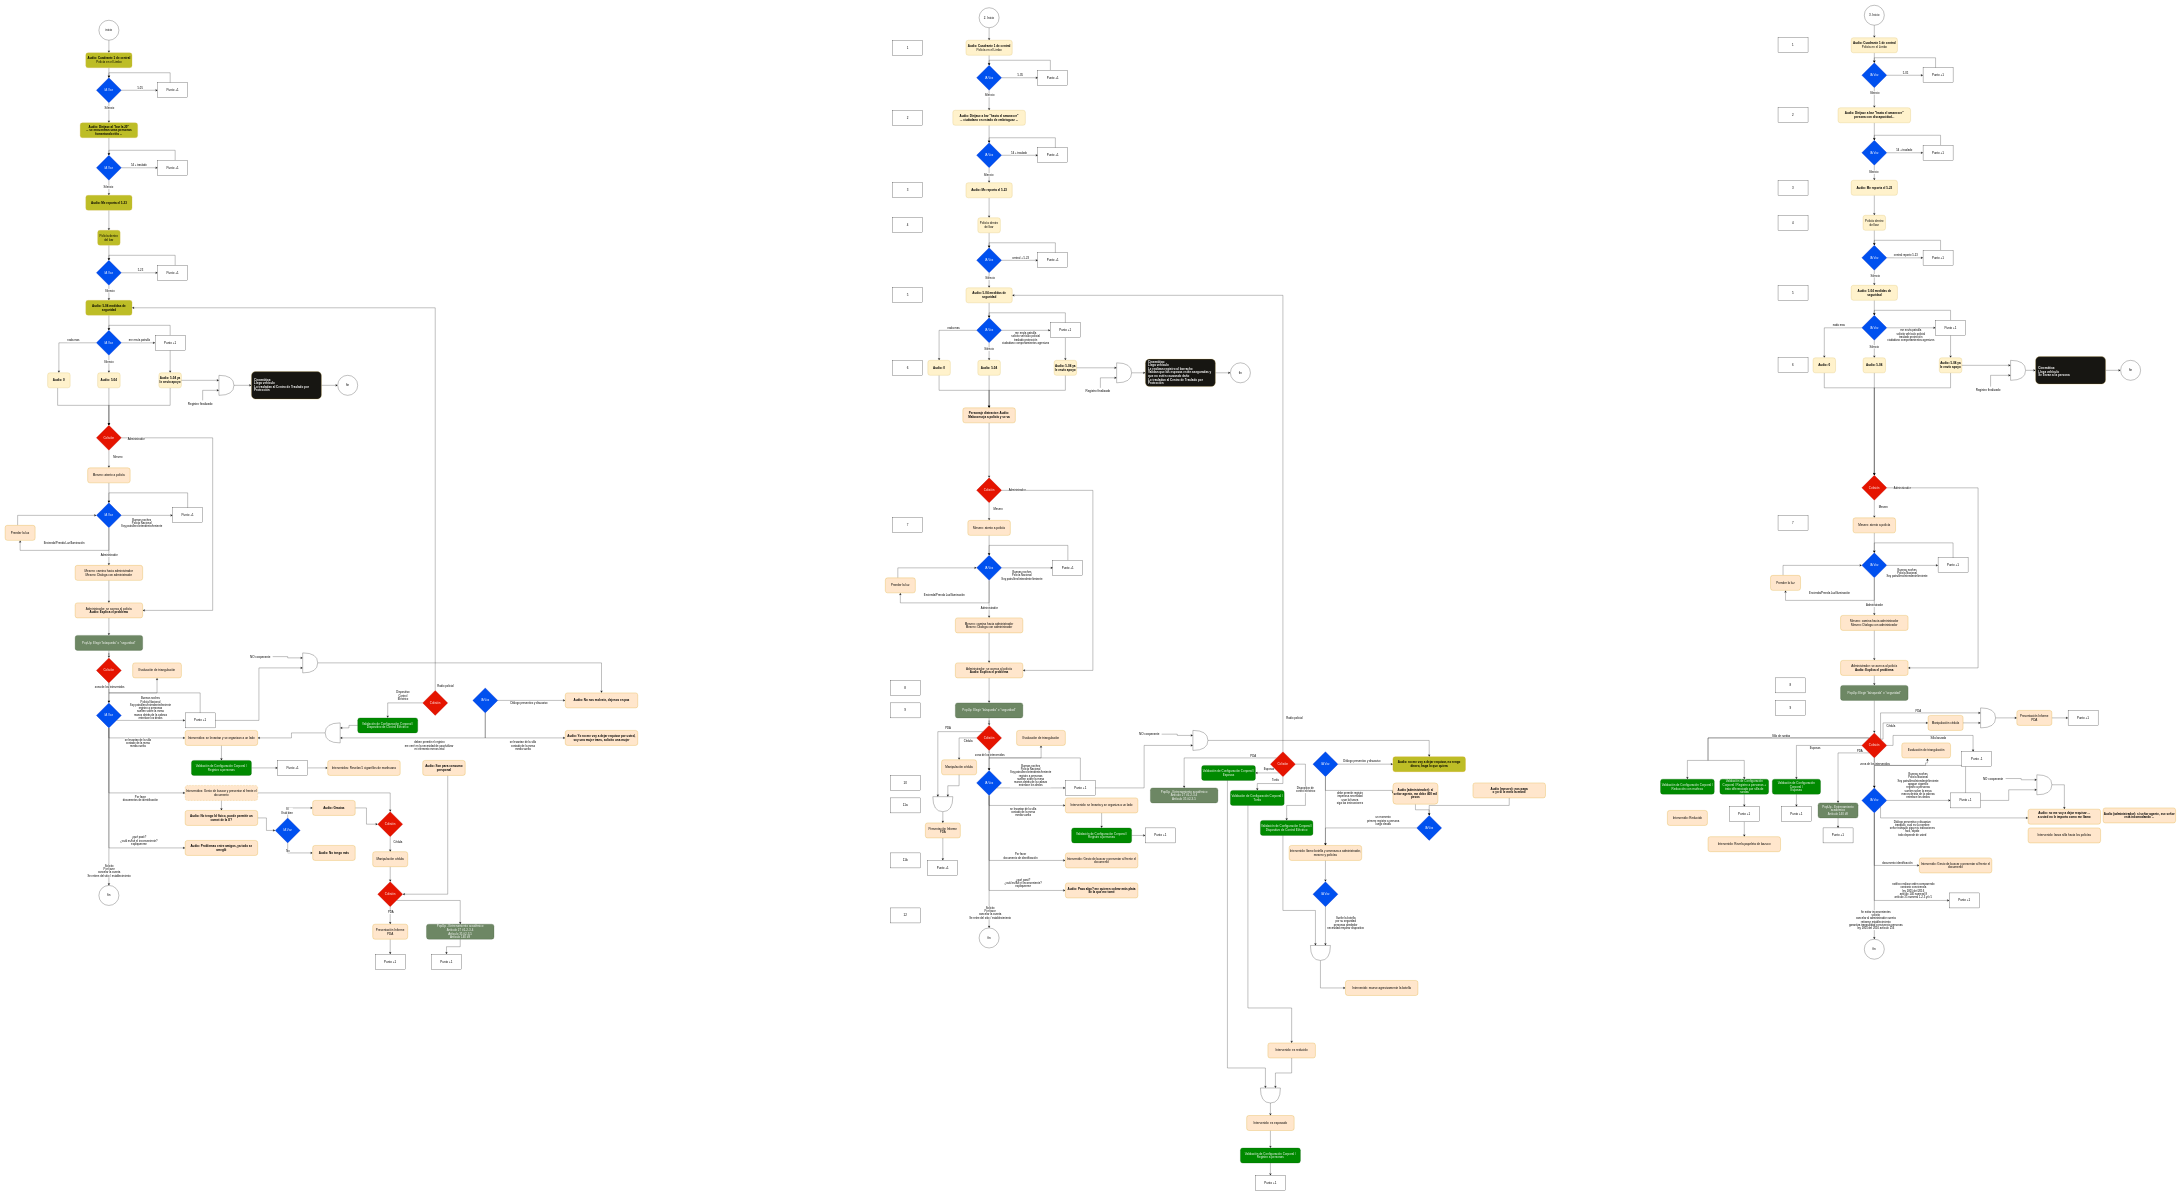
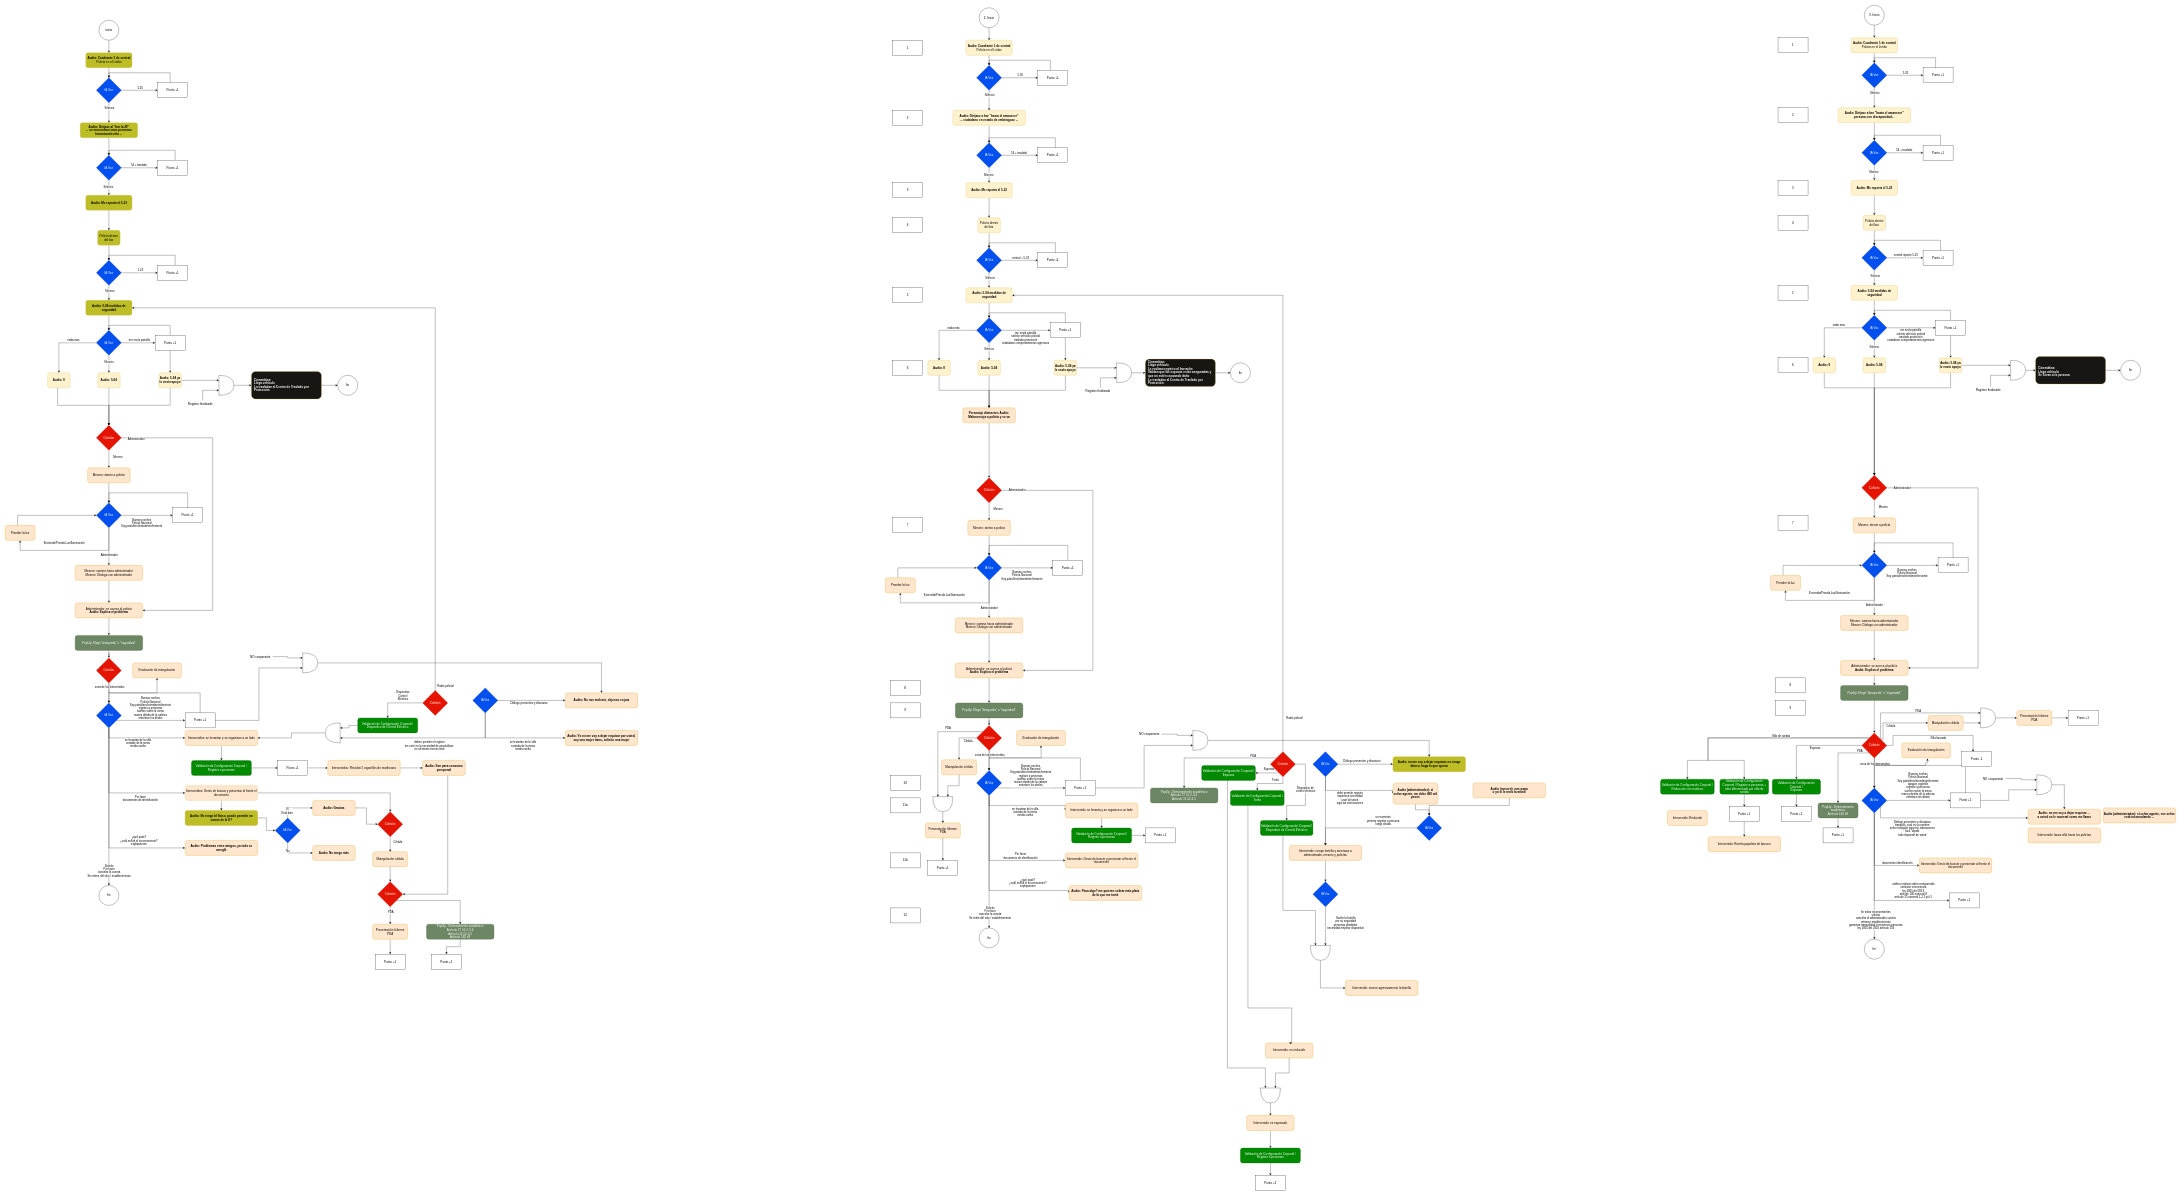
edge "Intervenidos: Revelan 5 cigarrillos de marihuana" -> "Audio: Son para consumo persponal": added
node "Intervenido: se levanta y se organiza a un lado": moved (1101, 805) -> (1101, 810)
node "Audio: no me voy a dejar requisar ... a usted no le importa como me llamo": label "Audio: no me voy a dejar requisar ... a usted no le importa como me llamo" -> "Audio: no me voy a dejar requisar ... a usted no le numeral como me llamo"
node "Audio: No tengo Id físico, puede permitir un carnet de la U?": fillcolor #ffe6cc -> #bdbd26
node "Intervenido: llamo botella y amenaza a administrador, mesero y policías": label "Intervenido: llamo botella y amenaza a administrador, mesero y policías" -> "Intervenido: rompe botella y amenaza a administrador, mesero y policías"
node "Audio: Pasa algo? me quieren cobrar más plata de la que me tomé": moved (1101, 890) -> (1105, 893)
node "Intervenido: es reducido": moved (1291, 1050) -> (1289, 1050)
